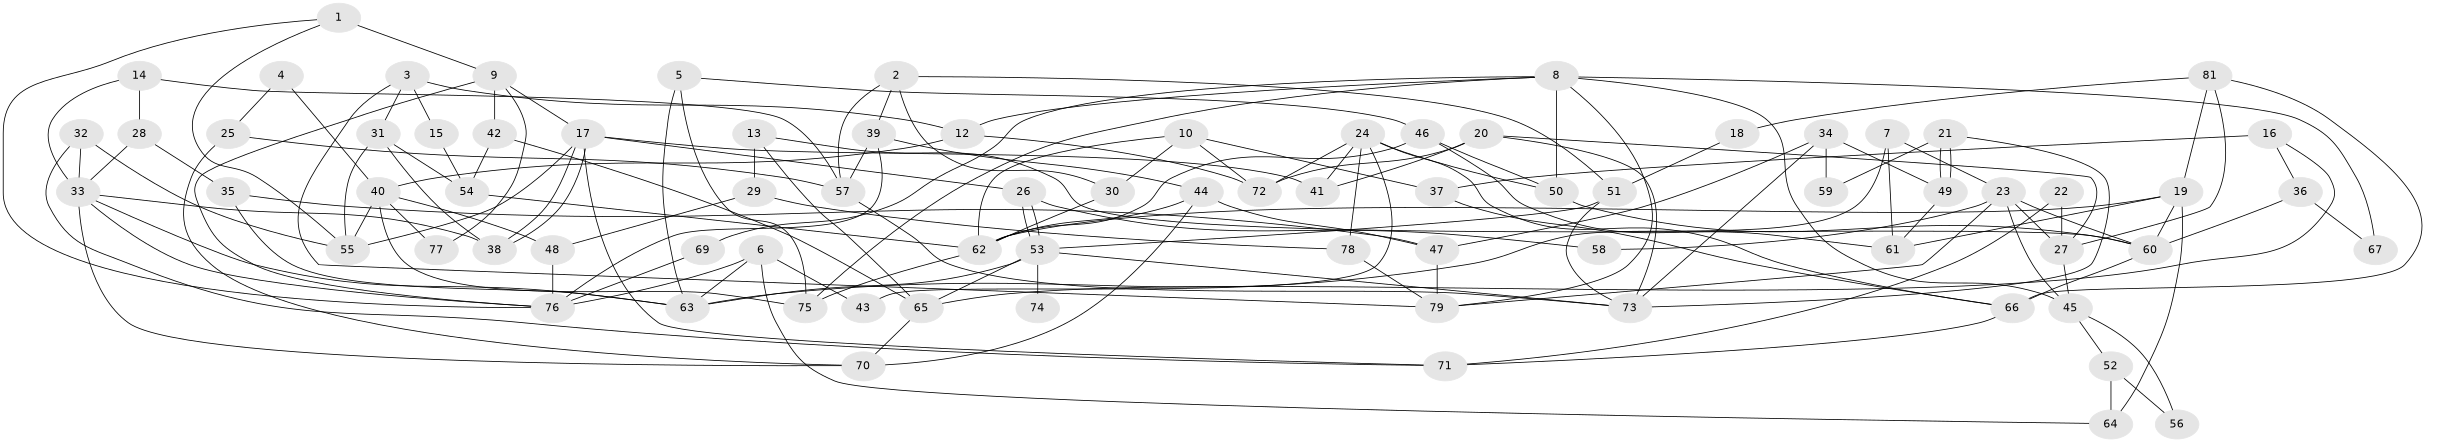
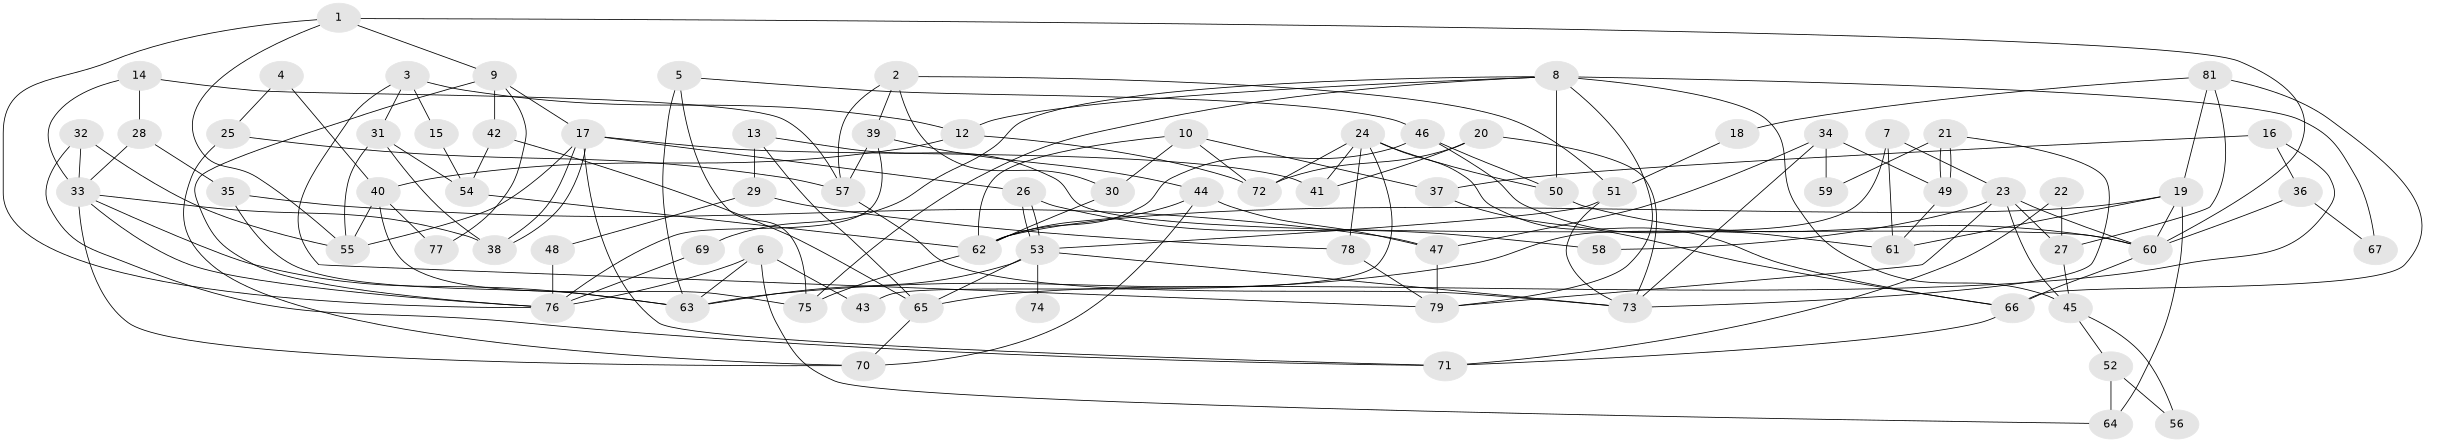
edge "1" -- "60": added
edge "20" -- "27": removed
edge "40" -- "48": removed
